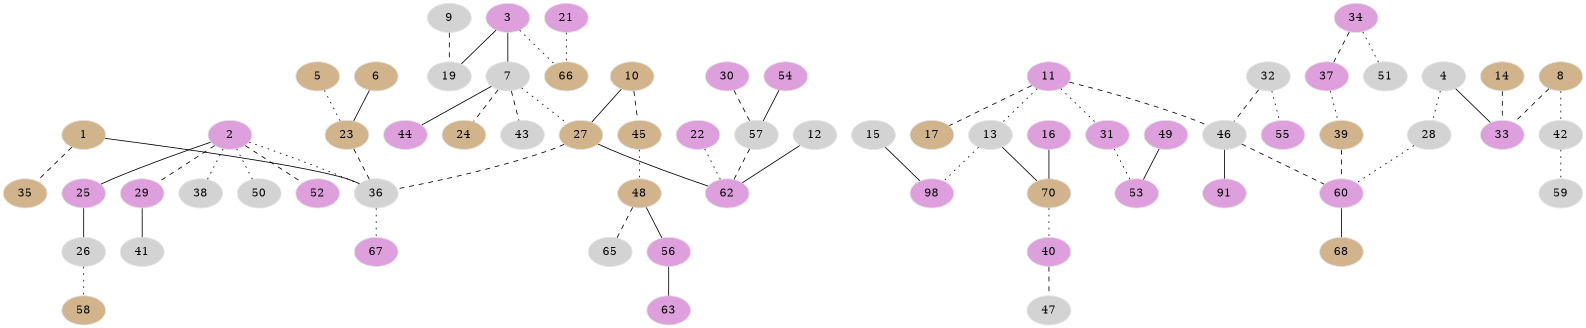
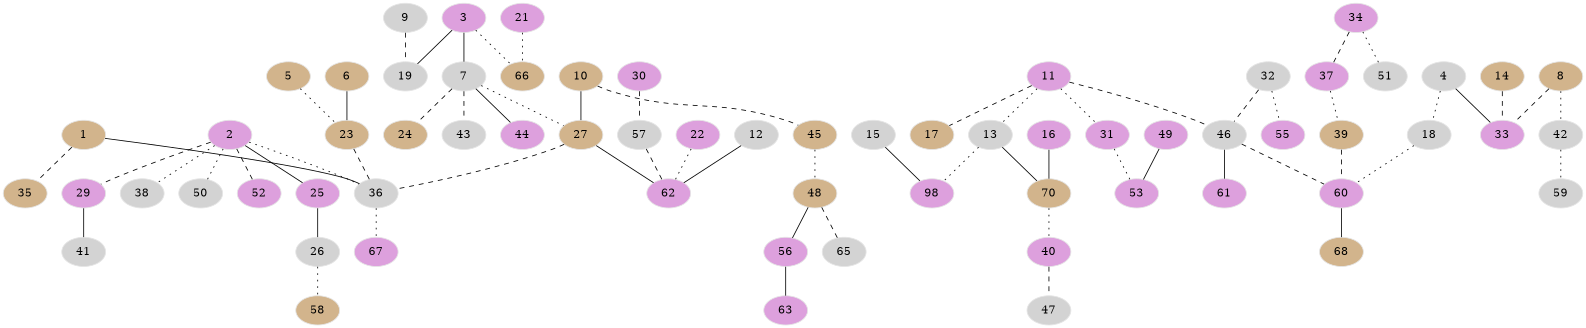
node "54": removed
node "28": label "28" -> "18"
node "91": label "91" -> "61"
